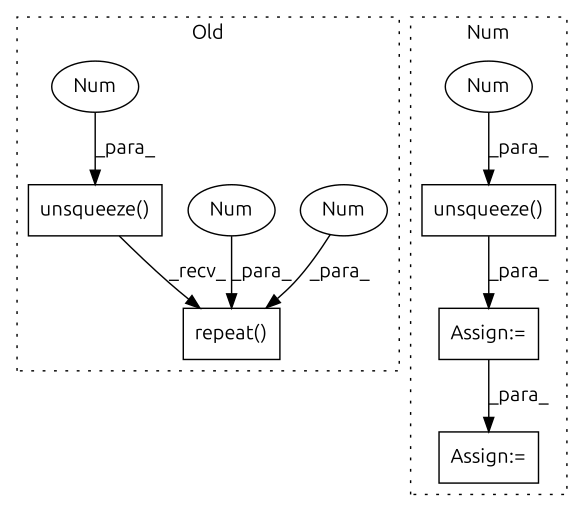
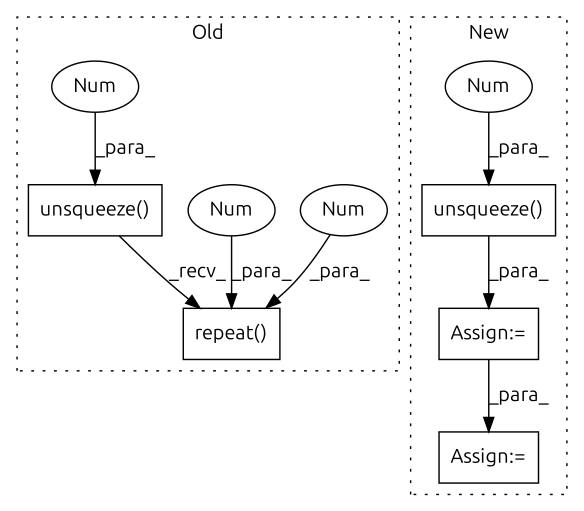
cluster "Num": label "Num" -> "New"
